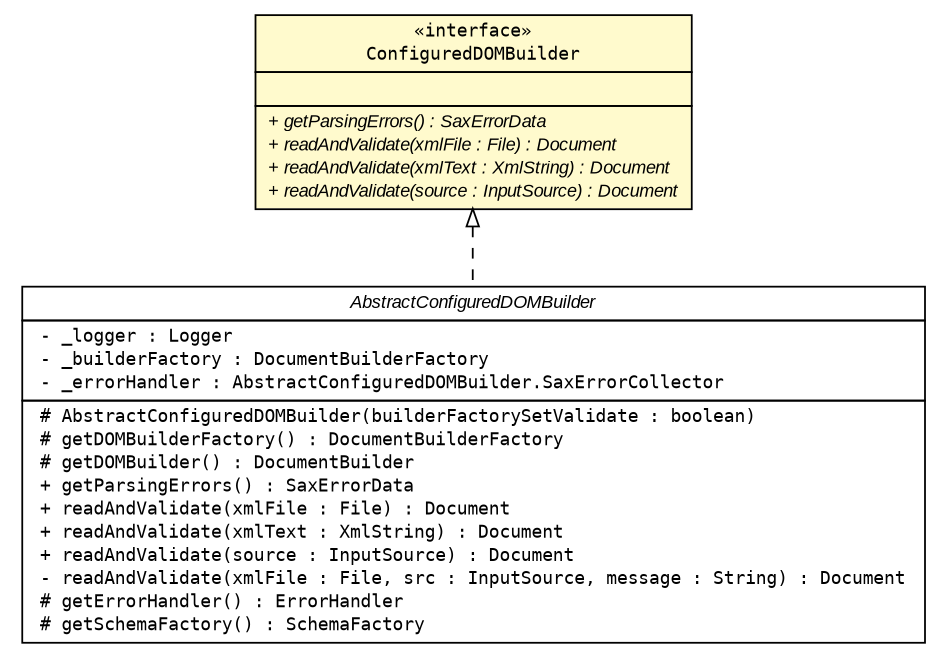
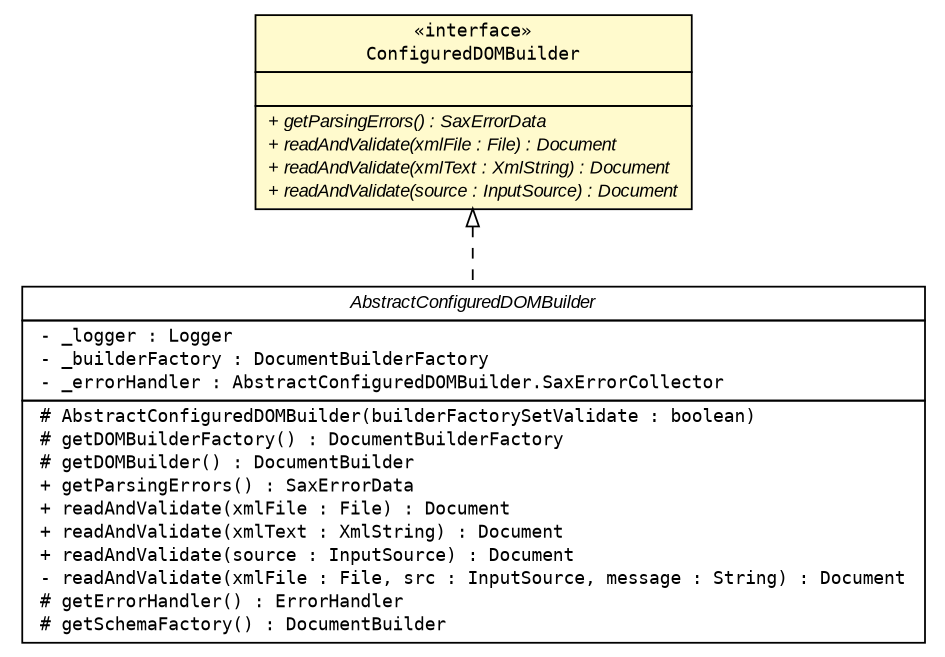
node "AbstractConfiguredDOMBuilder": text "# getSchemaFactory() : SchemaFactory" -> "# getSchemaFactory() : DocumentBuilder"
